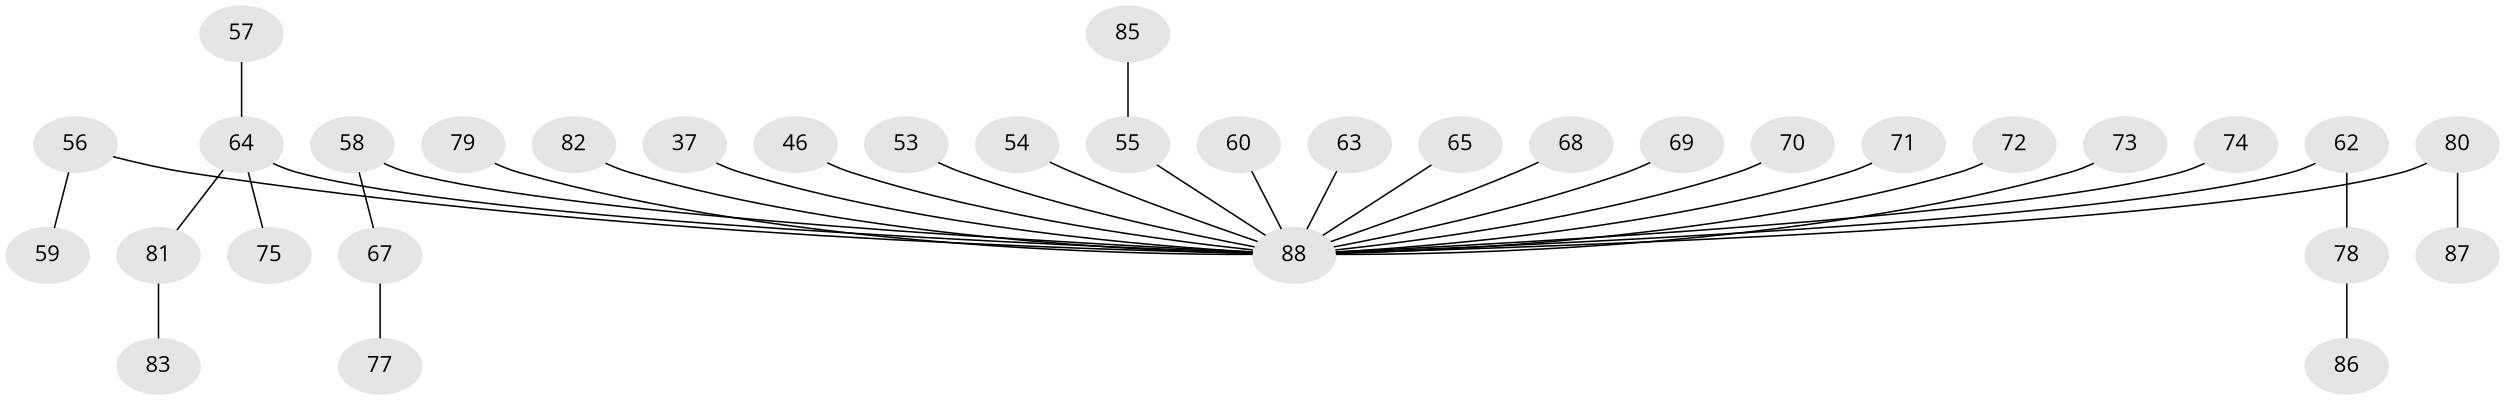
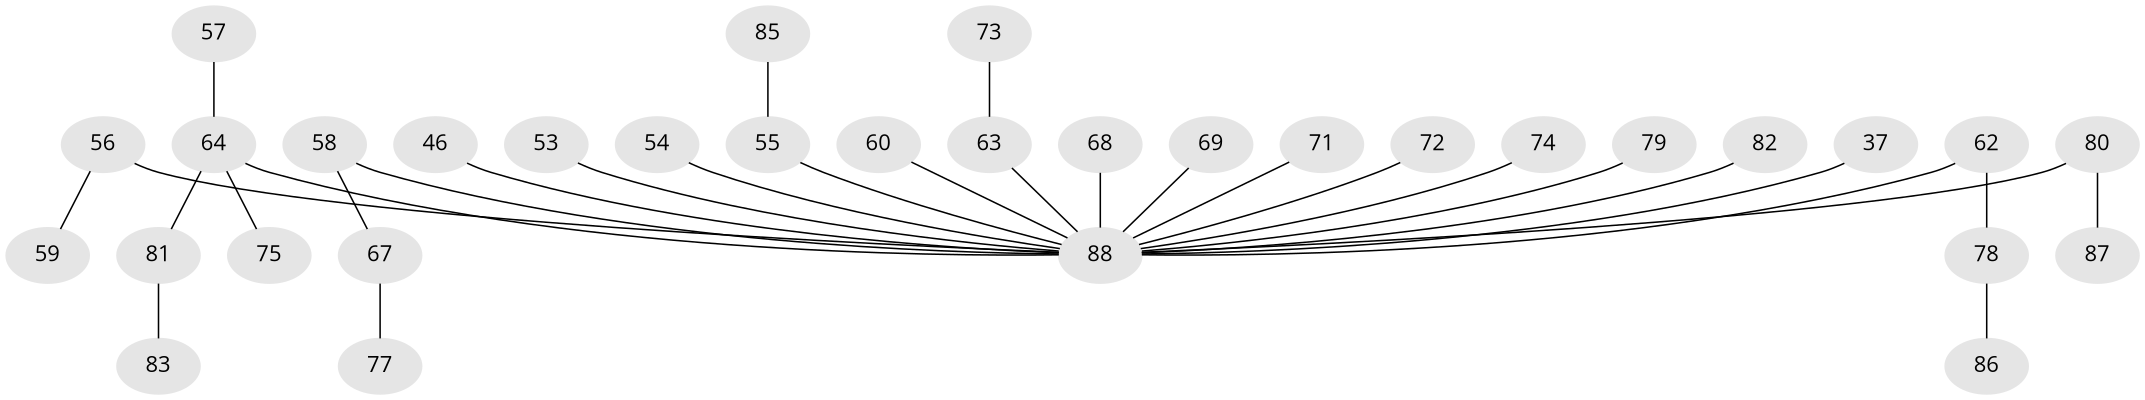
node "65": removed
node "70": removed
edge "73" -- "88": now "73" -- "63"
